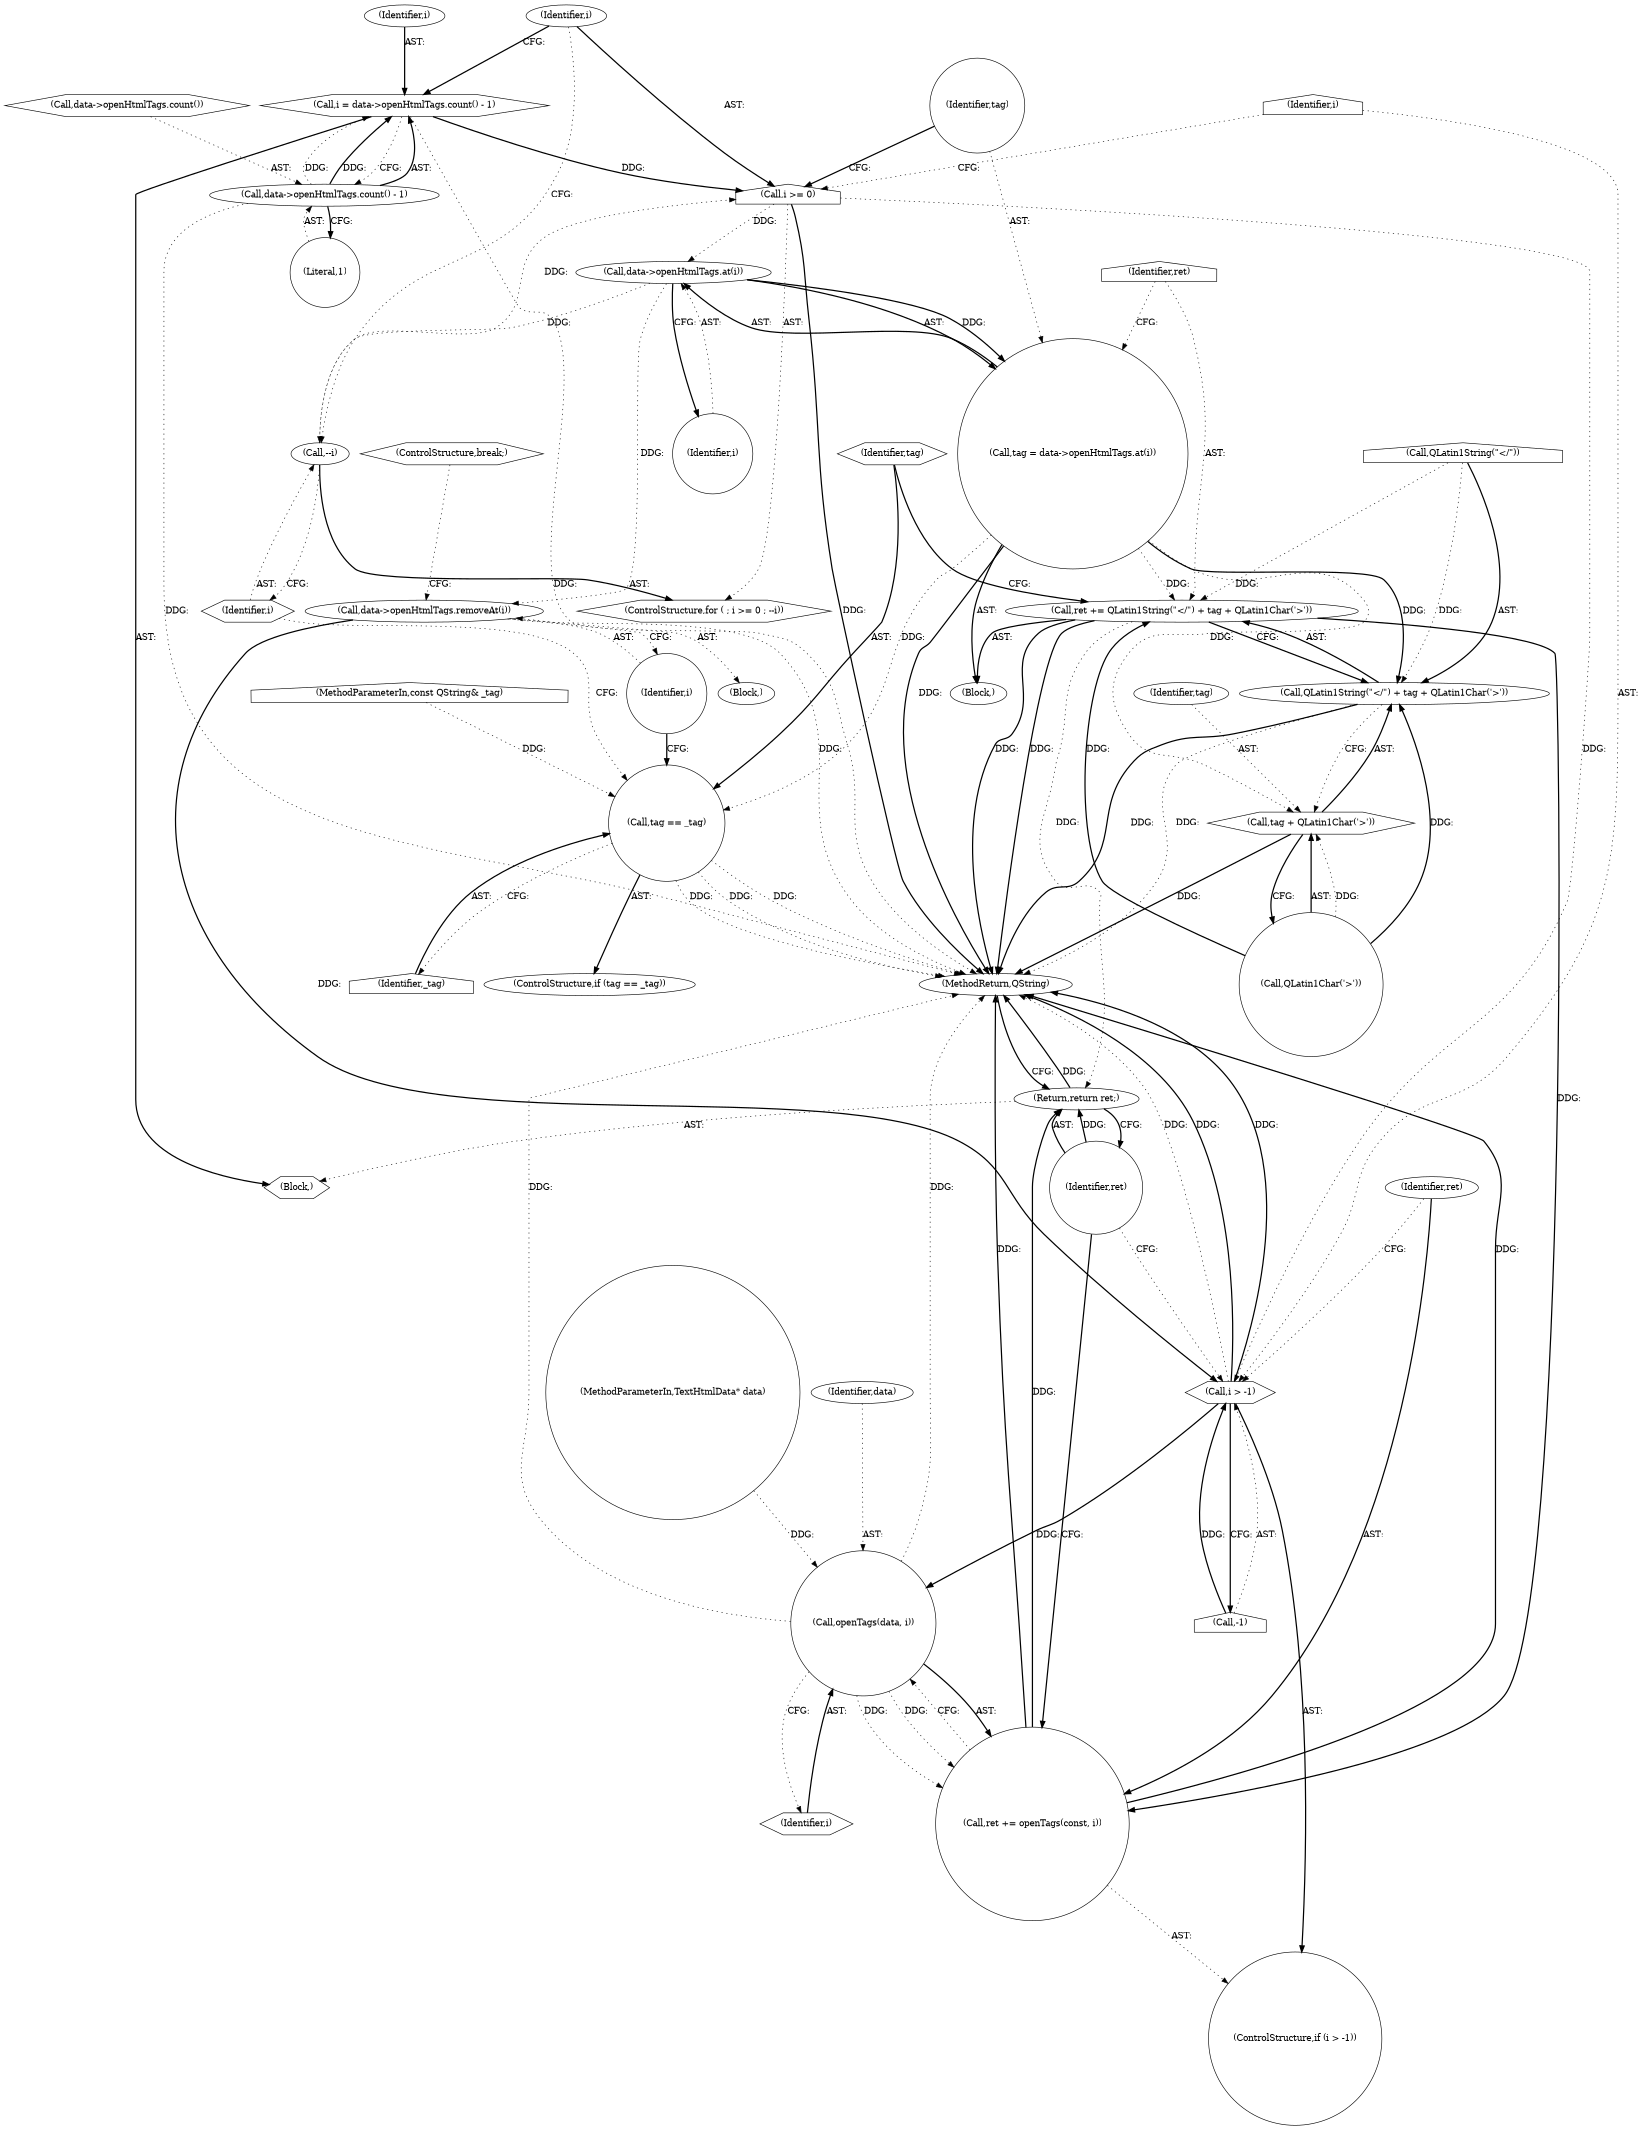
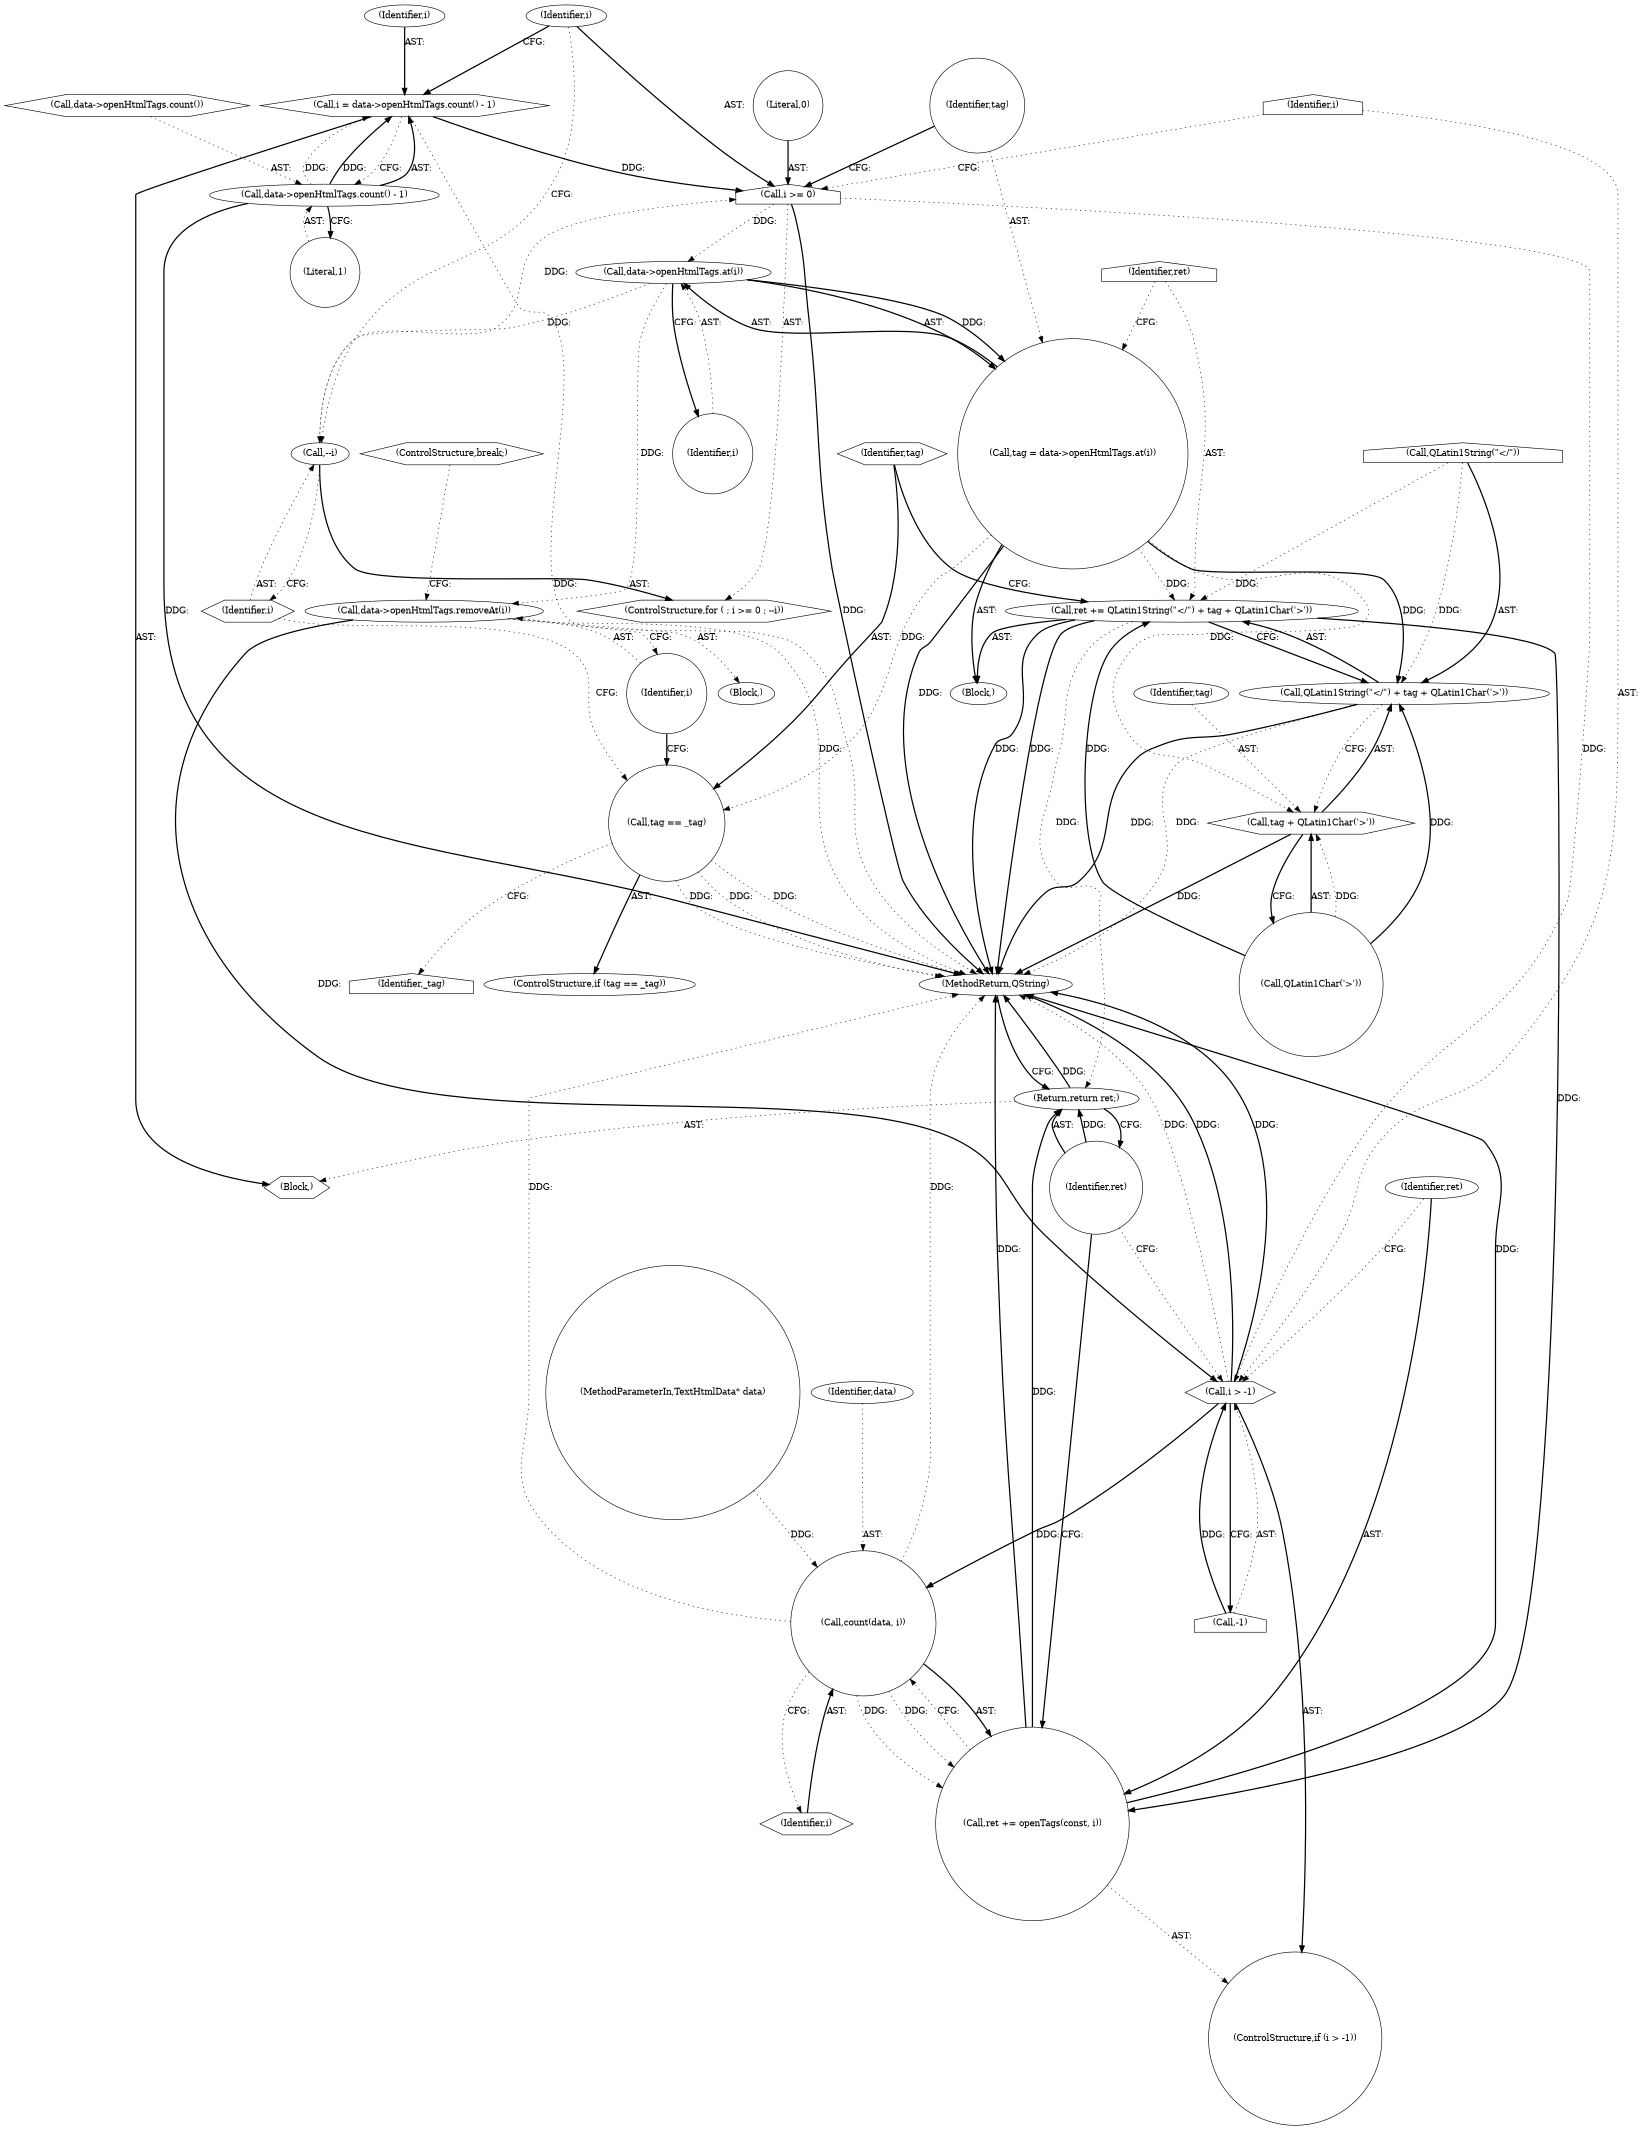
node "(Literal,0)": added
node "(MethodParameterIn,const QString& _tag)": removed
edge "(Call,data->openHtmlTags.count() - 1)" -> "(MethodReturn,QString)": style dotted -> bold
edge "(Identifier,_tag)" -> "(Call,tag == _tag)": removed, label "AST:"
node "(Call,openTags(data, i))": label "(Call,openTags(data, i))" -> "(Call,count(data, i))"
